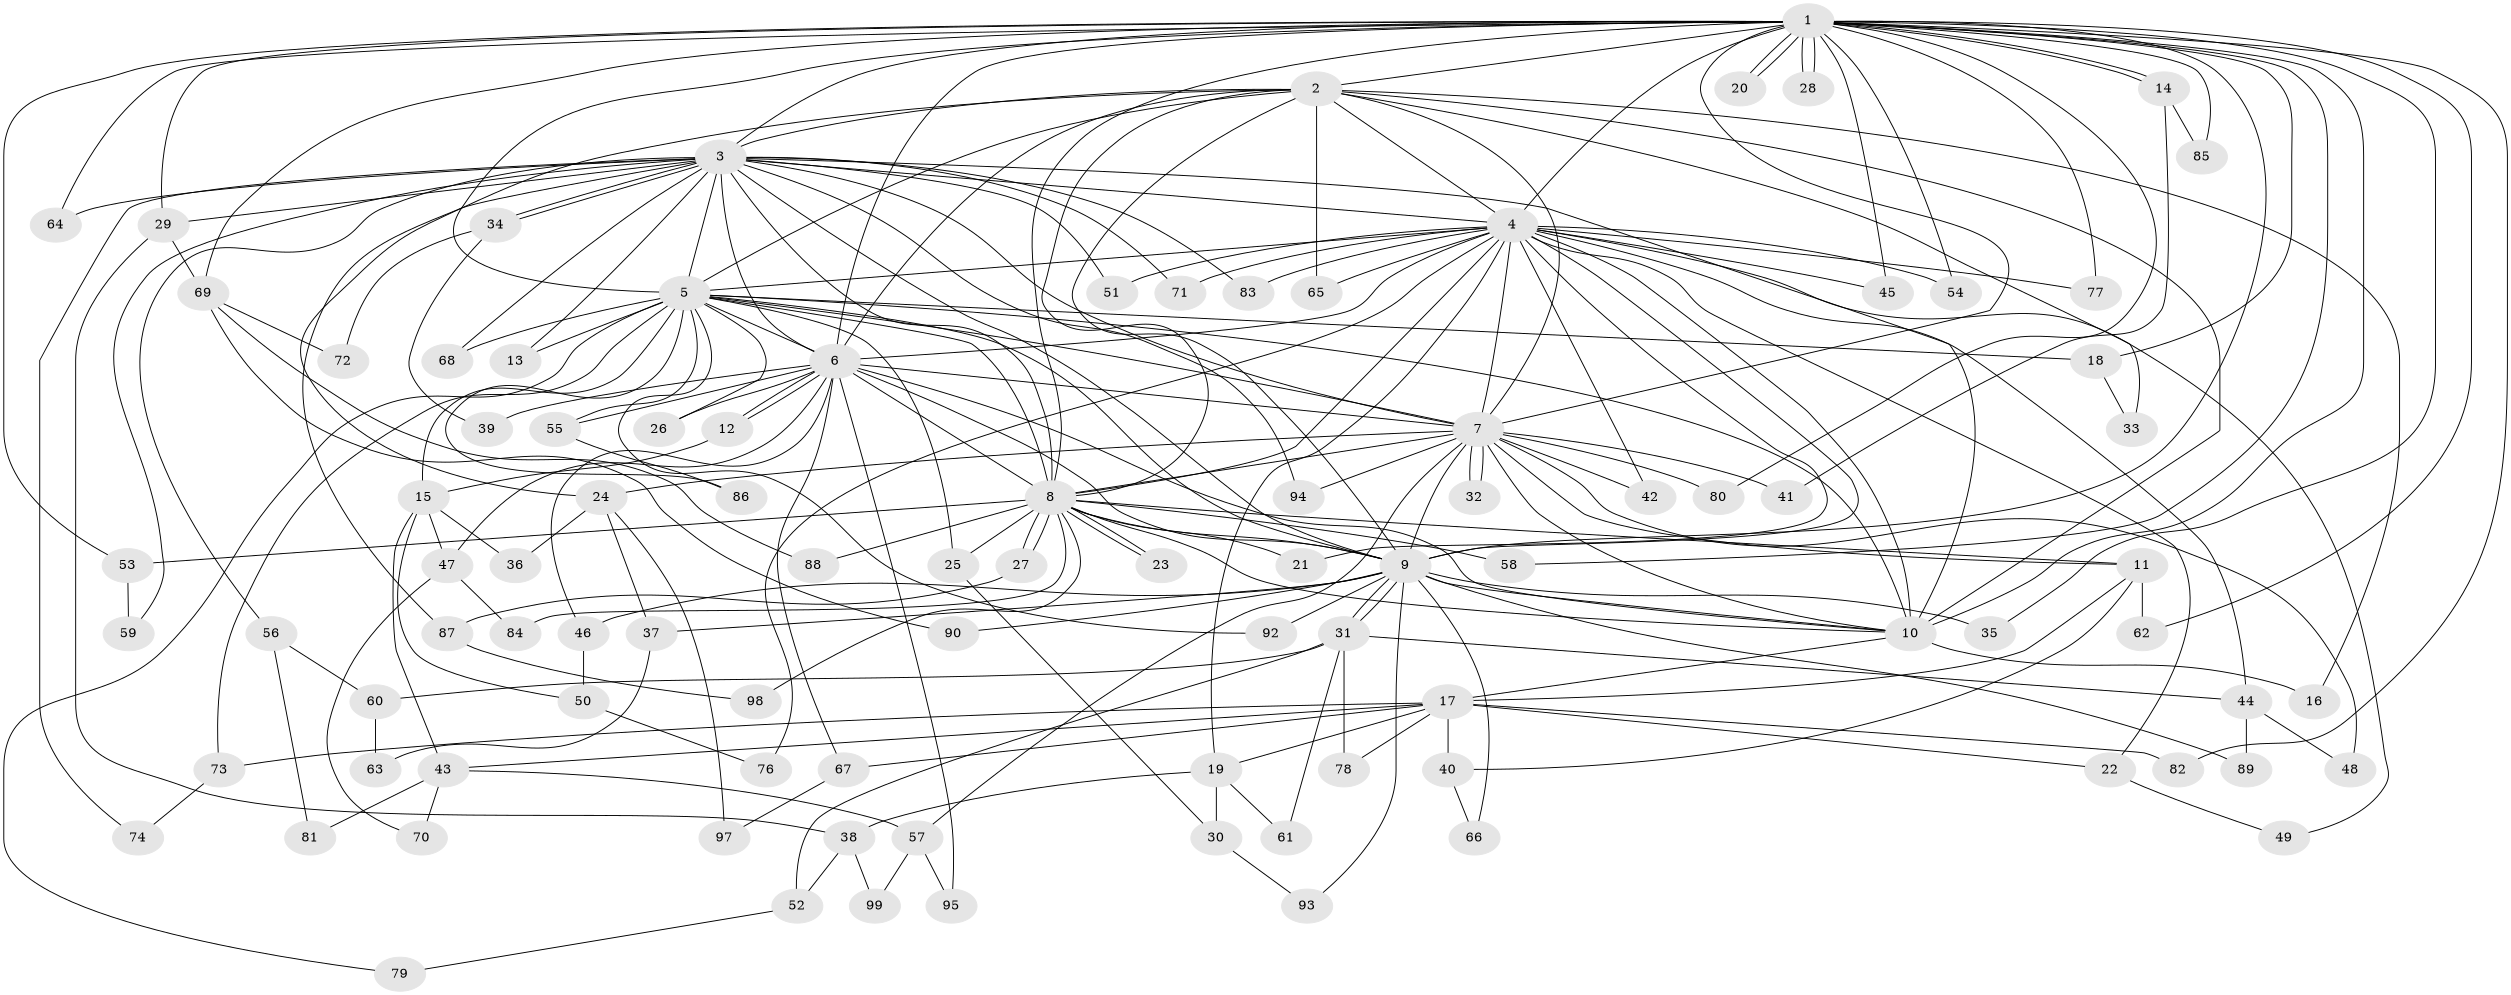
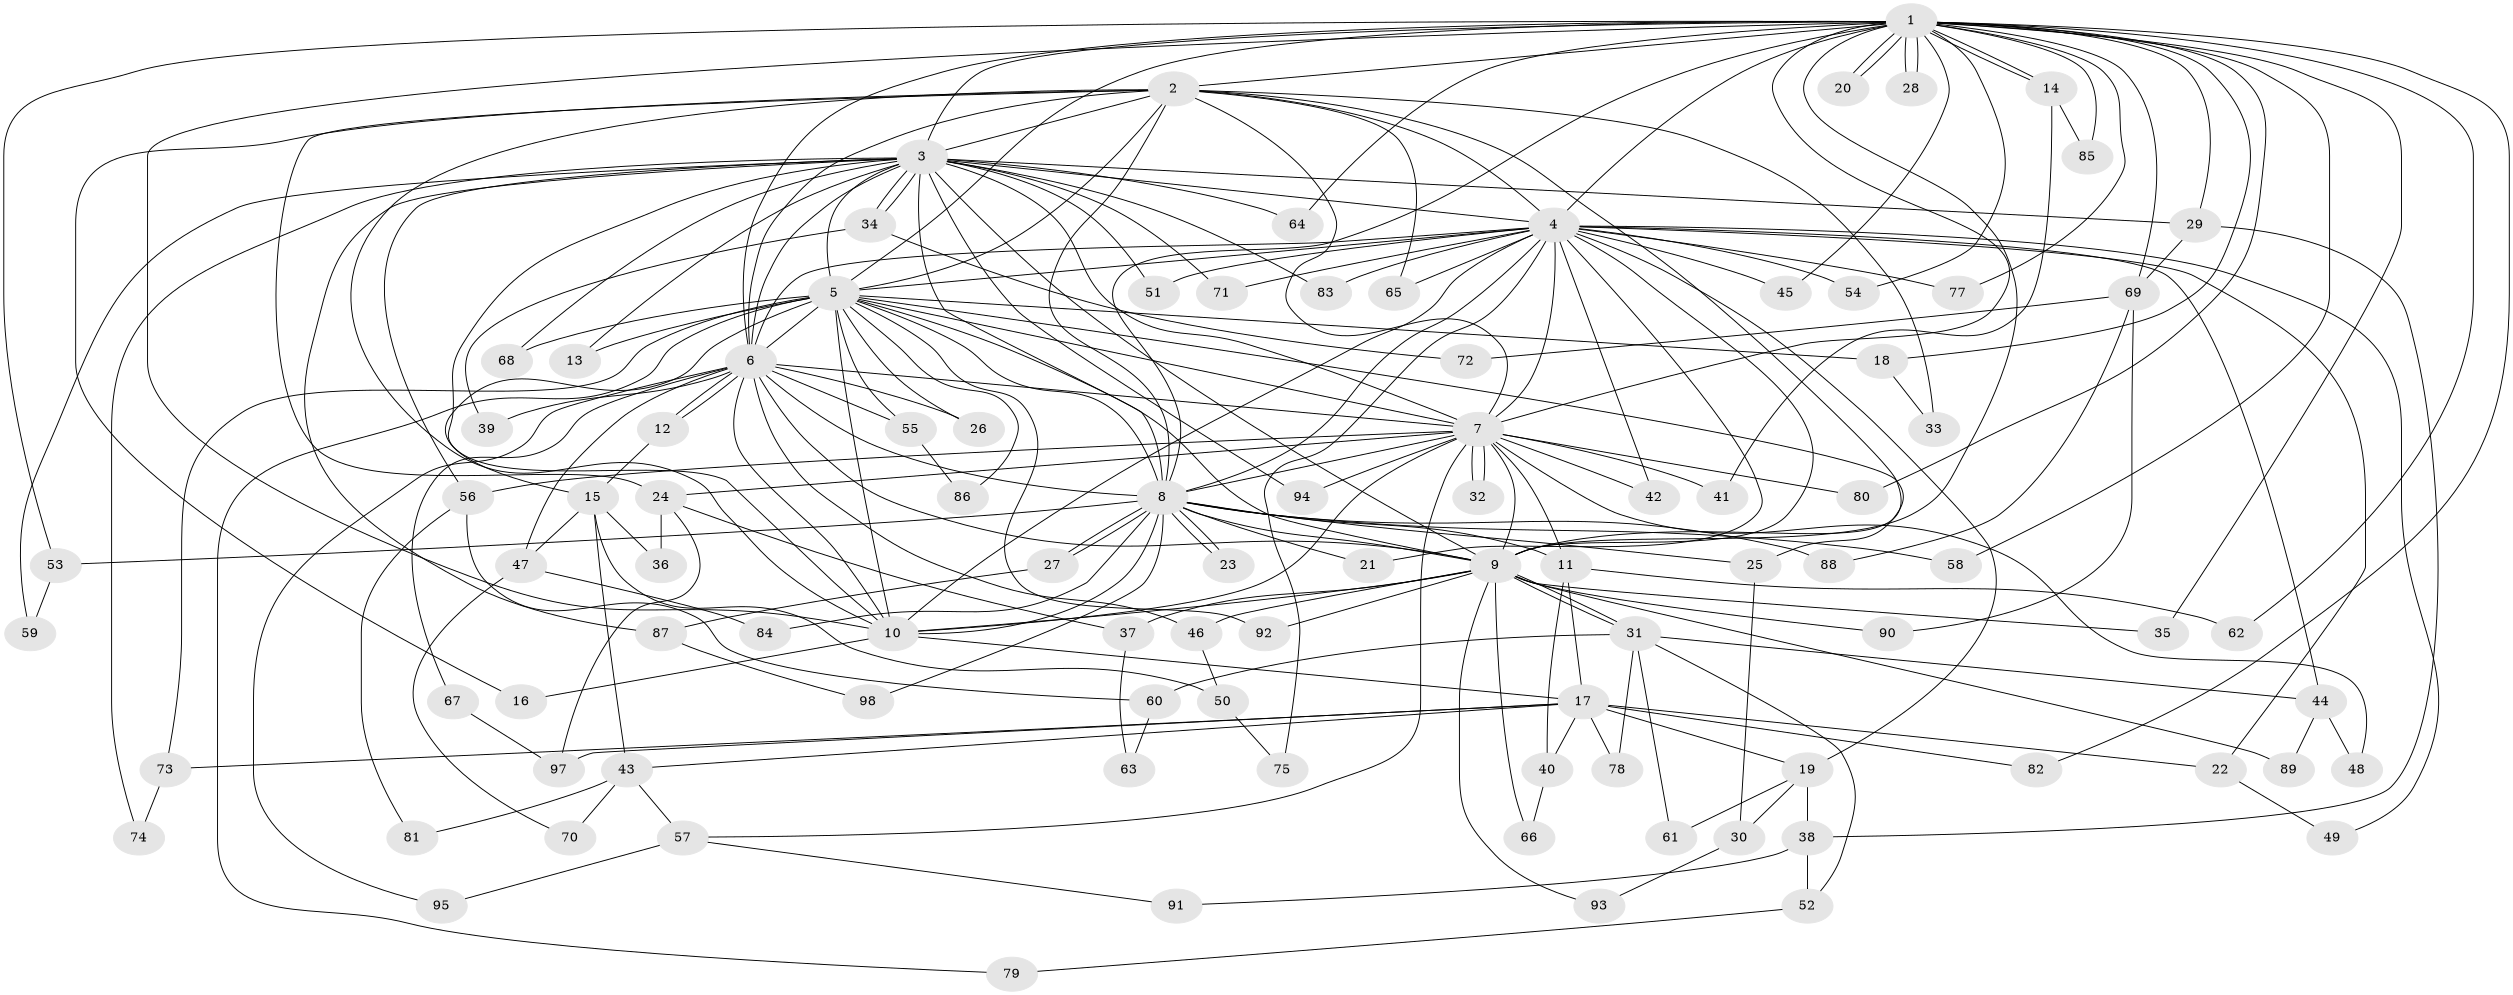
edge "7" -- "56": added
edge "17" -- "67": now "17" -- "97"
node "76": label "76" -> "75"
node "99": label "99" -> "91"
